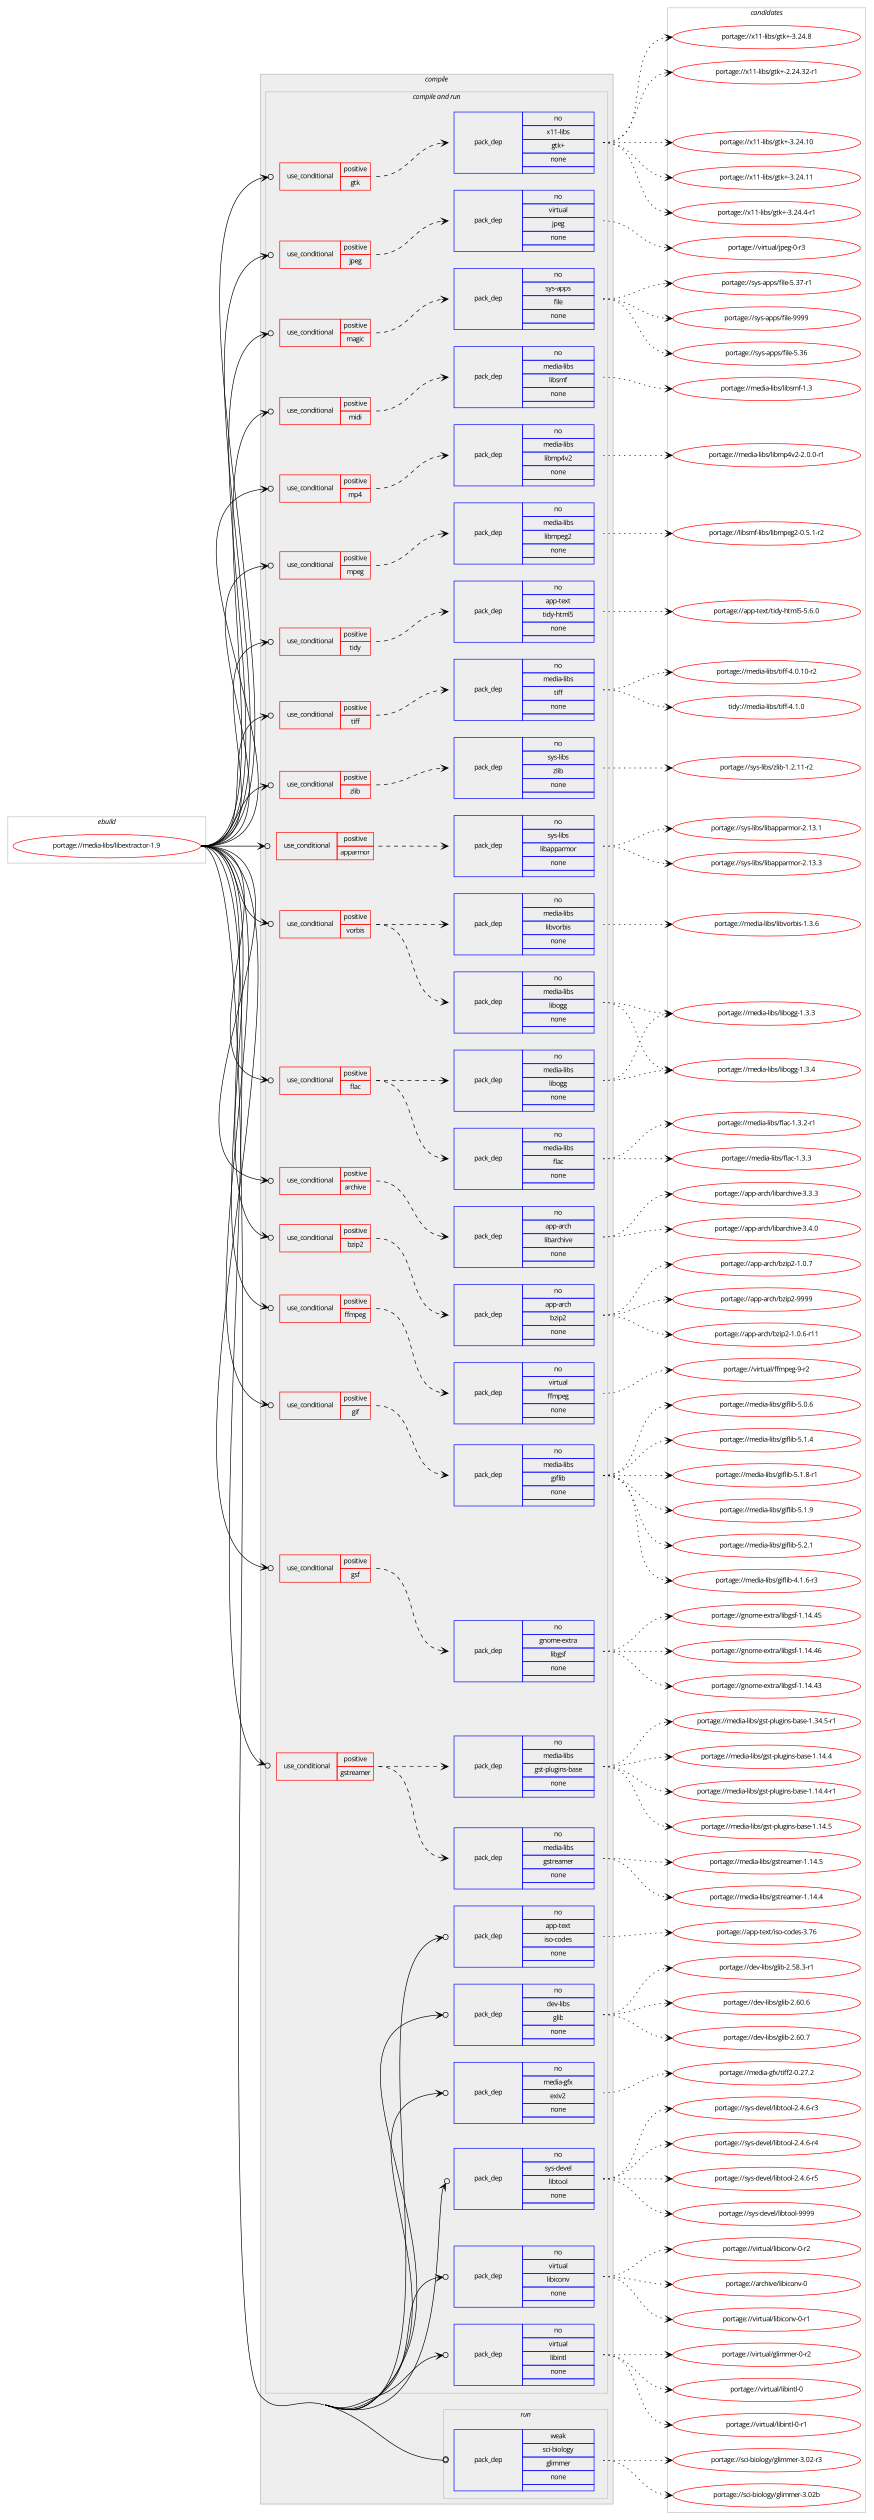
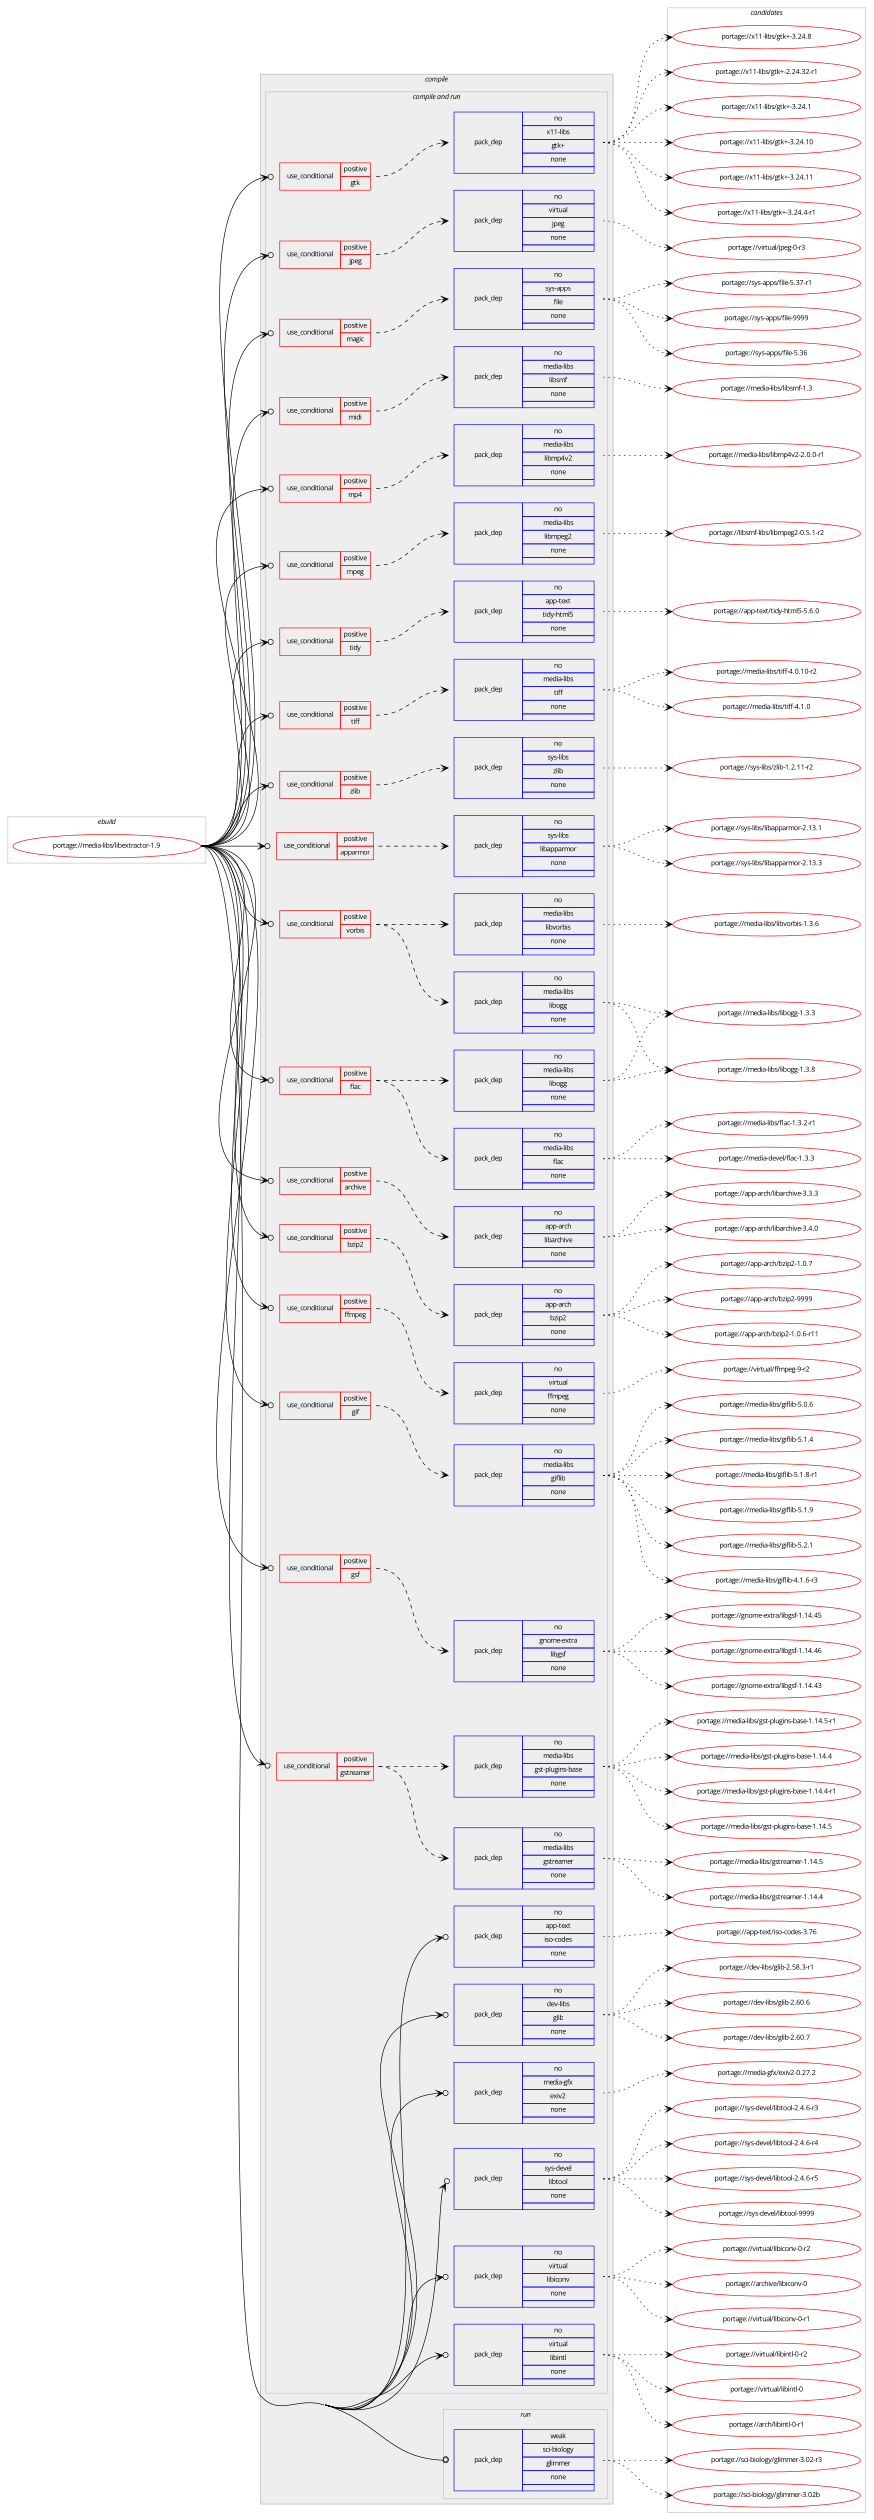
node "portage://x11-libs/gtk+-3.24.1": added
node "tidy://media-libs/tiff-4.1.0": label "tidy://media-libs/tiff-4.1.0" -> "portage://media-libs/tiff-4.1.0"
node "portage://media-libs/libogg-1.3.4": label "portage://media-libs/libogg-1.3.4" -> "portage://media-libs/libogg-1.3.8"
node "portage://media-libs/flac-1.3.3": label "portage://media-libs/flac-1.3.3" -> "portage://media-devel/flac-1.3.3"
node "portage://media-libs/gst-plugins-base-1.34.5-r1": label "portage://media-libs/gst-plugins-base-1.34.5-r1" -> "portage://media-libs/gst-plugins-base-1.14.5-r1"
node "portage://media-gfx/tiff2-0.27.2": label "portage://media-gfx/tiff2-0.27.2" -> "portage://media-gfx/exiv2-0.27.2"
node "portage://virtual/glimmer-0-r2": label "portage://virtual/glimmer-0-r2" -> "portage://virtual/libintl-0-r2"
node "portage://virtual/libintl-0-r1": label "portage://virtual/libintl-0-r1" -> "portage://arch/libintl-0-r1"
